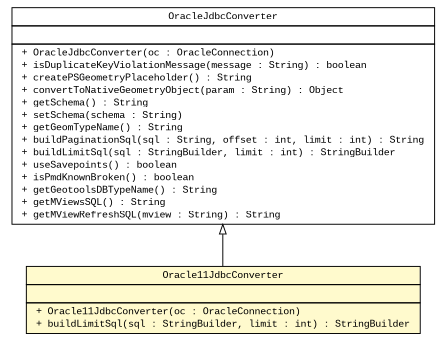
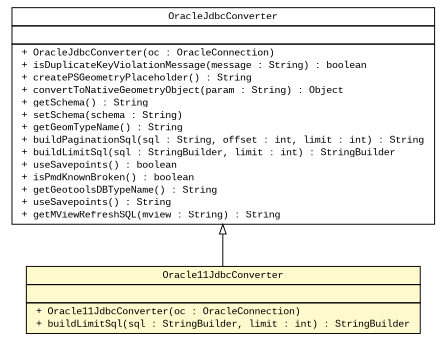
node "OracleJdbcConverter": text "+ getMViewsSQL() : String" -> "+ useSavepoints() : String"
